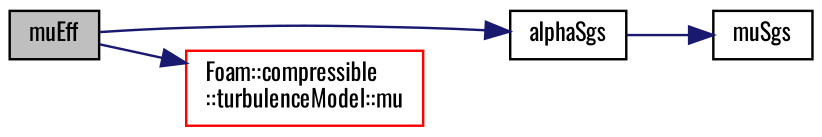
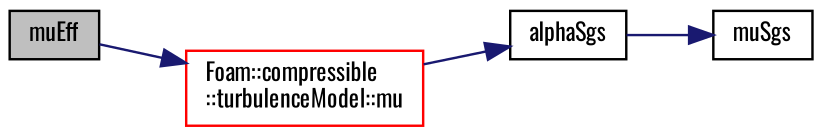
edge "muEff" -> "alphaSgs": now "Foam::compressible ::turbulenceModel::mu" -> "alphaSgs"
